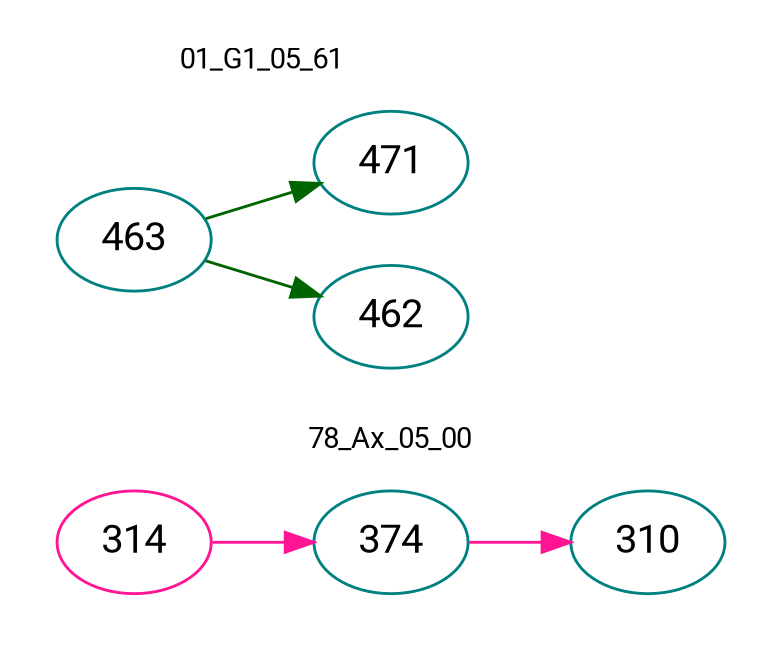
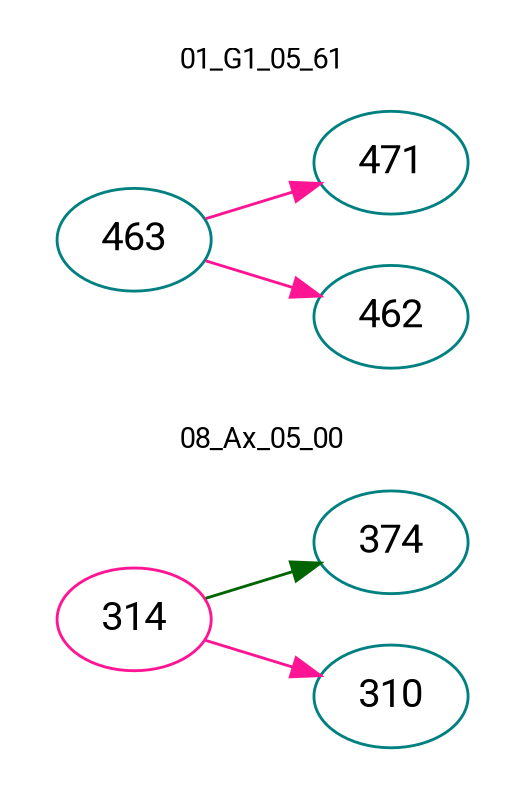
edge "463" -> "471": color darkgreen -> deeppink
edge "463" -> "462": color darkgreen -> deeppink
cluster "78_Ax_05_00": label "78_Ax_05_00" -> "08_Ax_05_00"
edge "314" -> "374": color deeppink -> darkgreen
edge "374" -> "310": now "314" -> "310"
